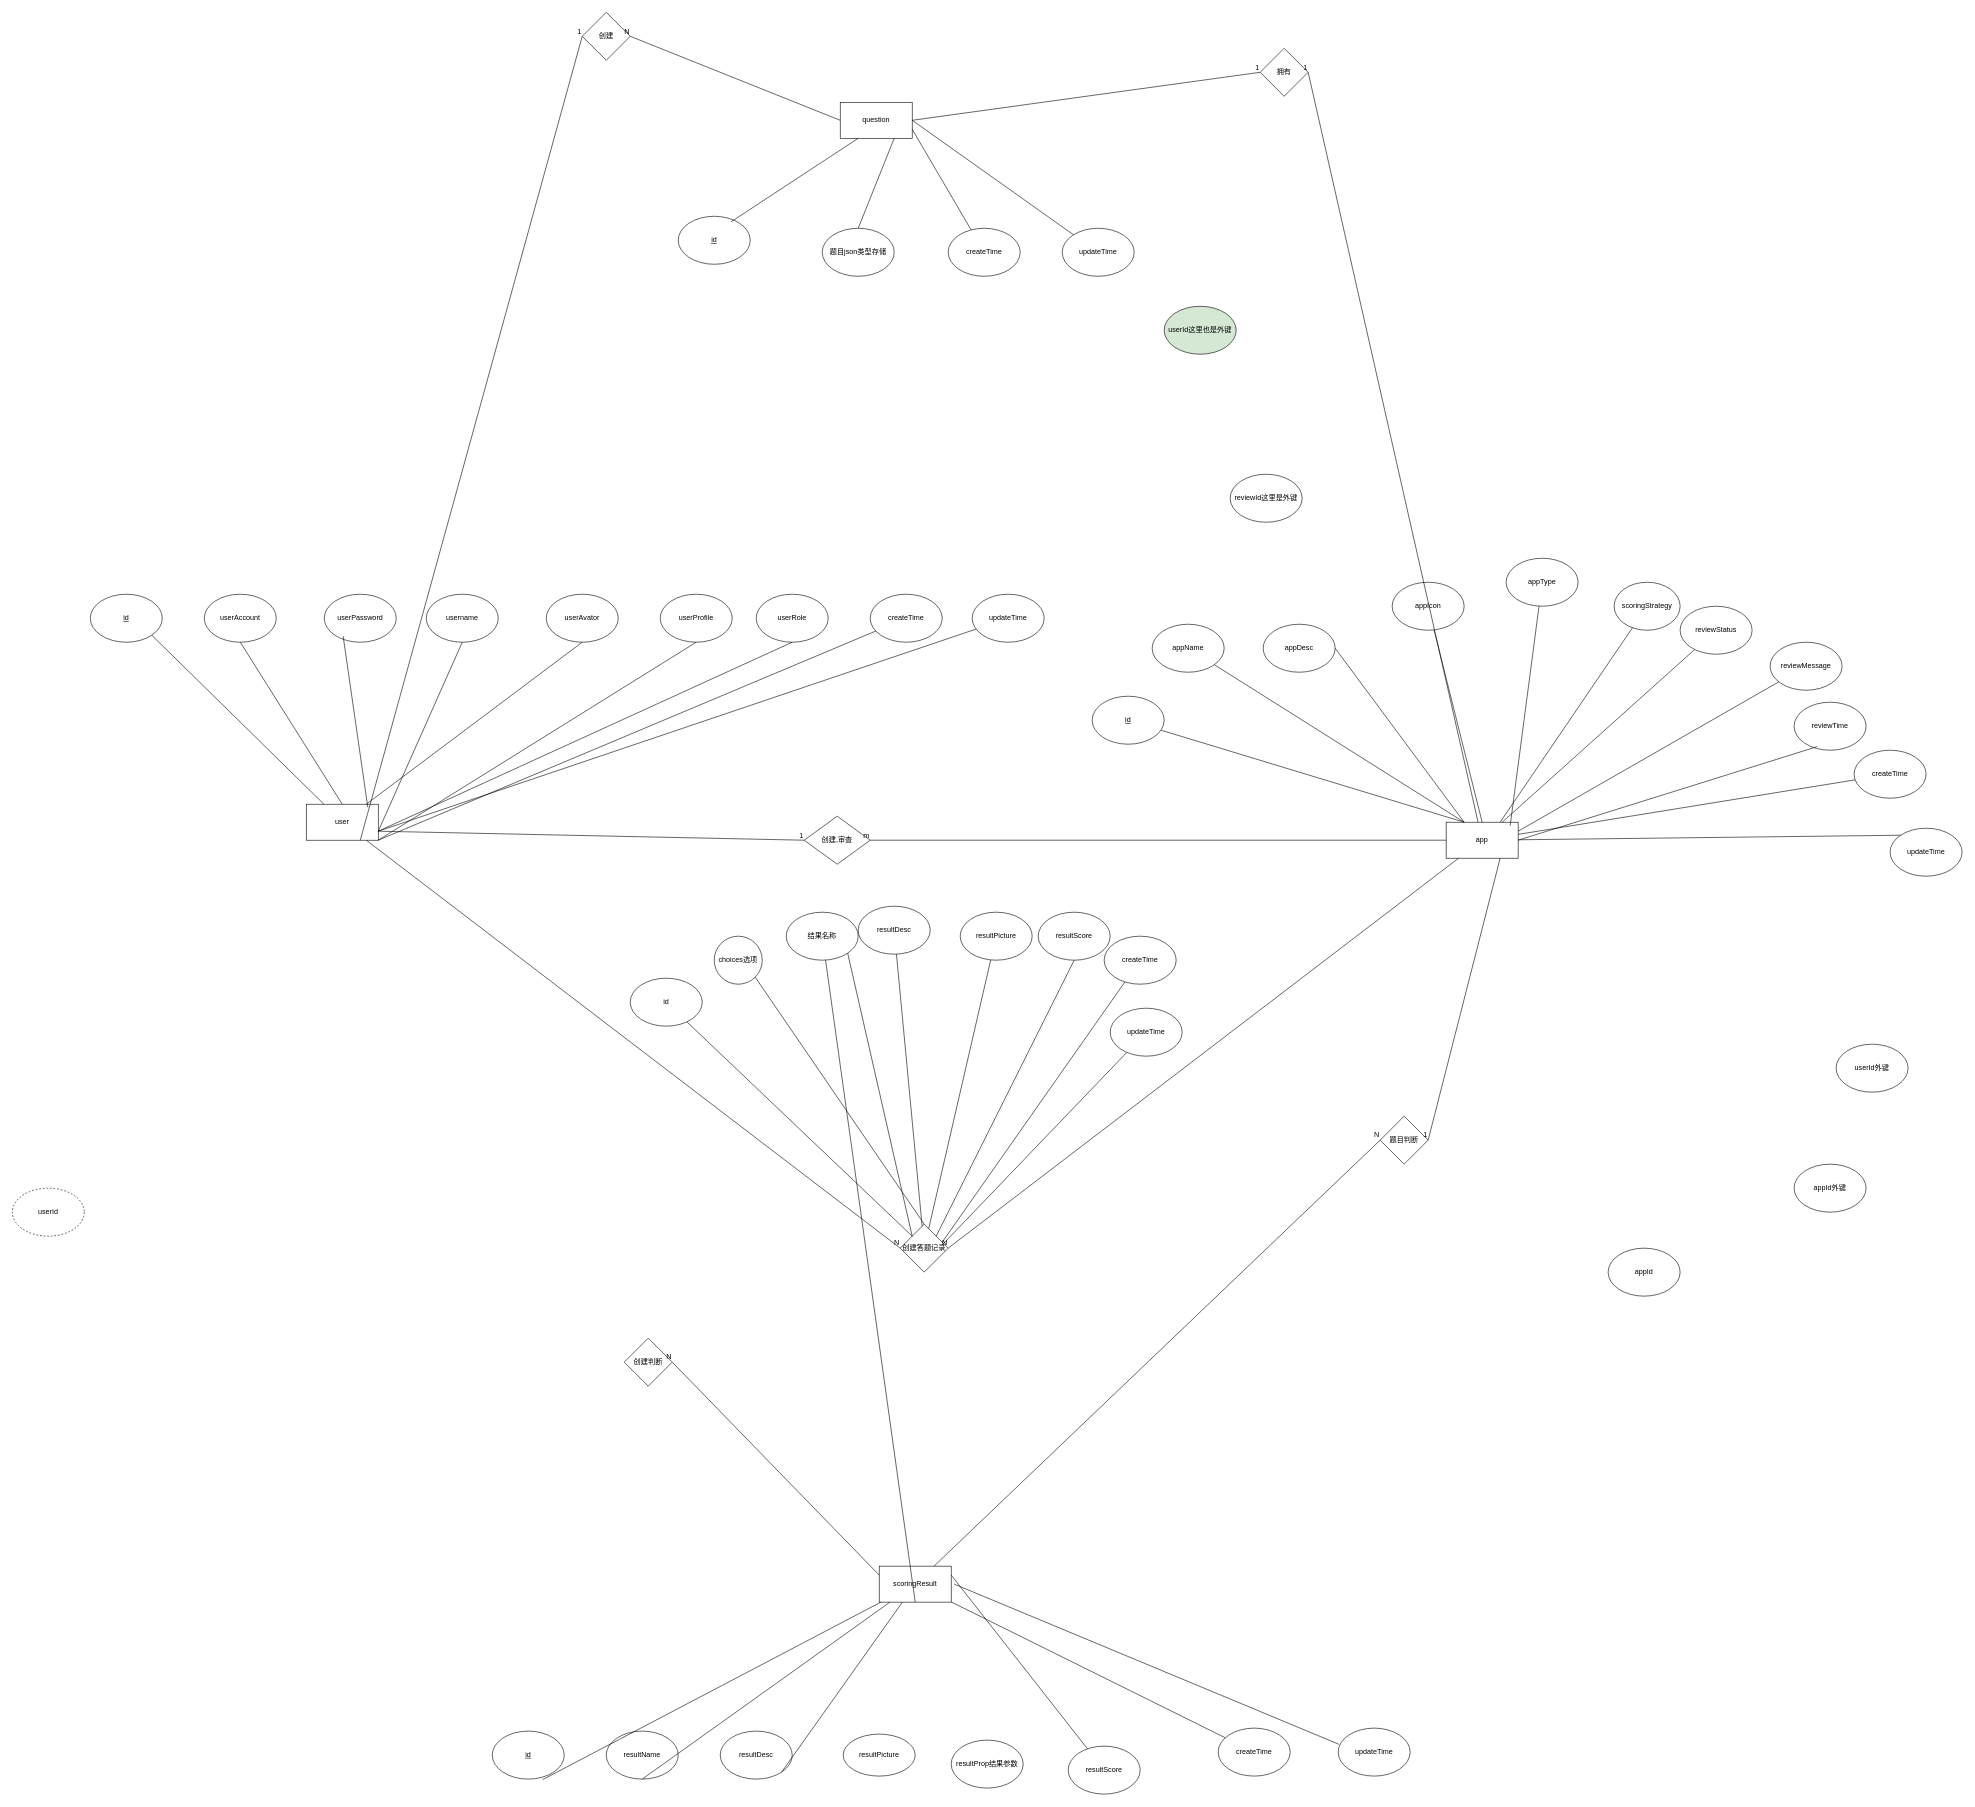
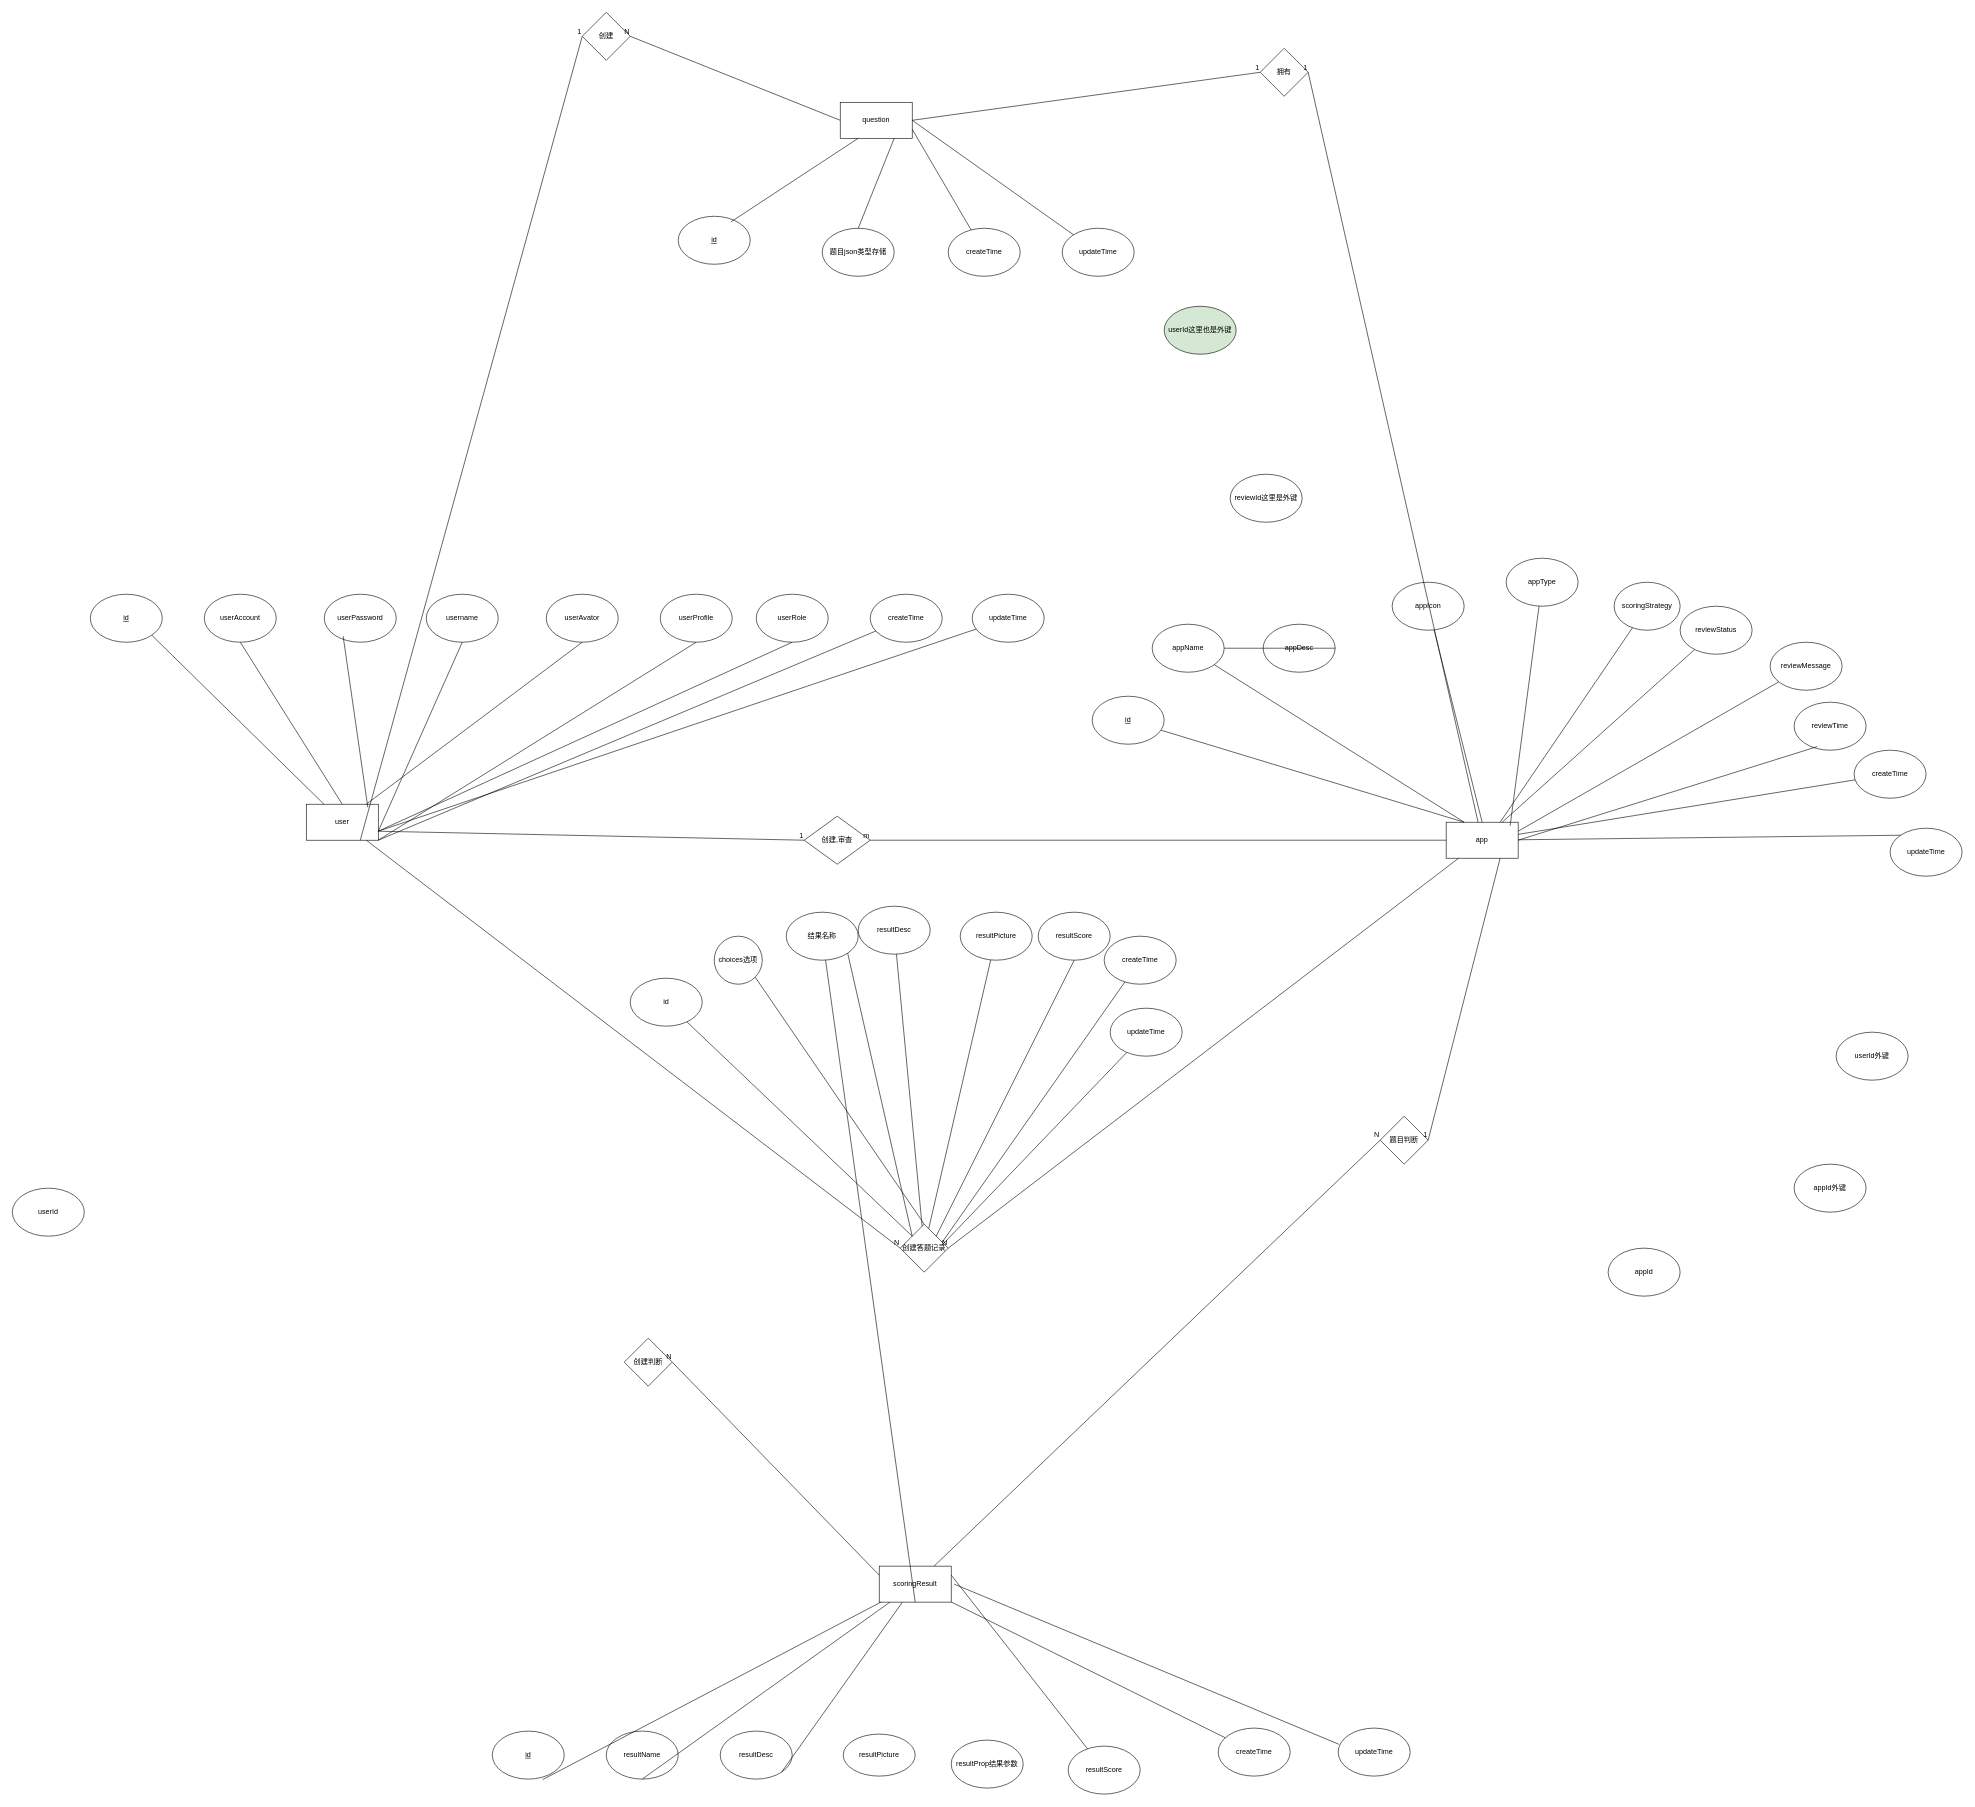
edge "appDesc" -- "app": now "appDesc" -- "appName"
node "userId外键": moved (1872, 1068) -> (1872, 1056)
node "userId": style dashed -> solid
